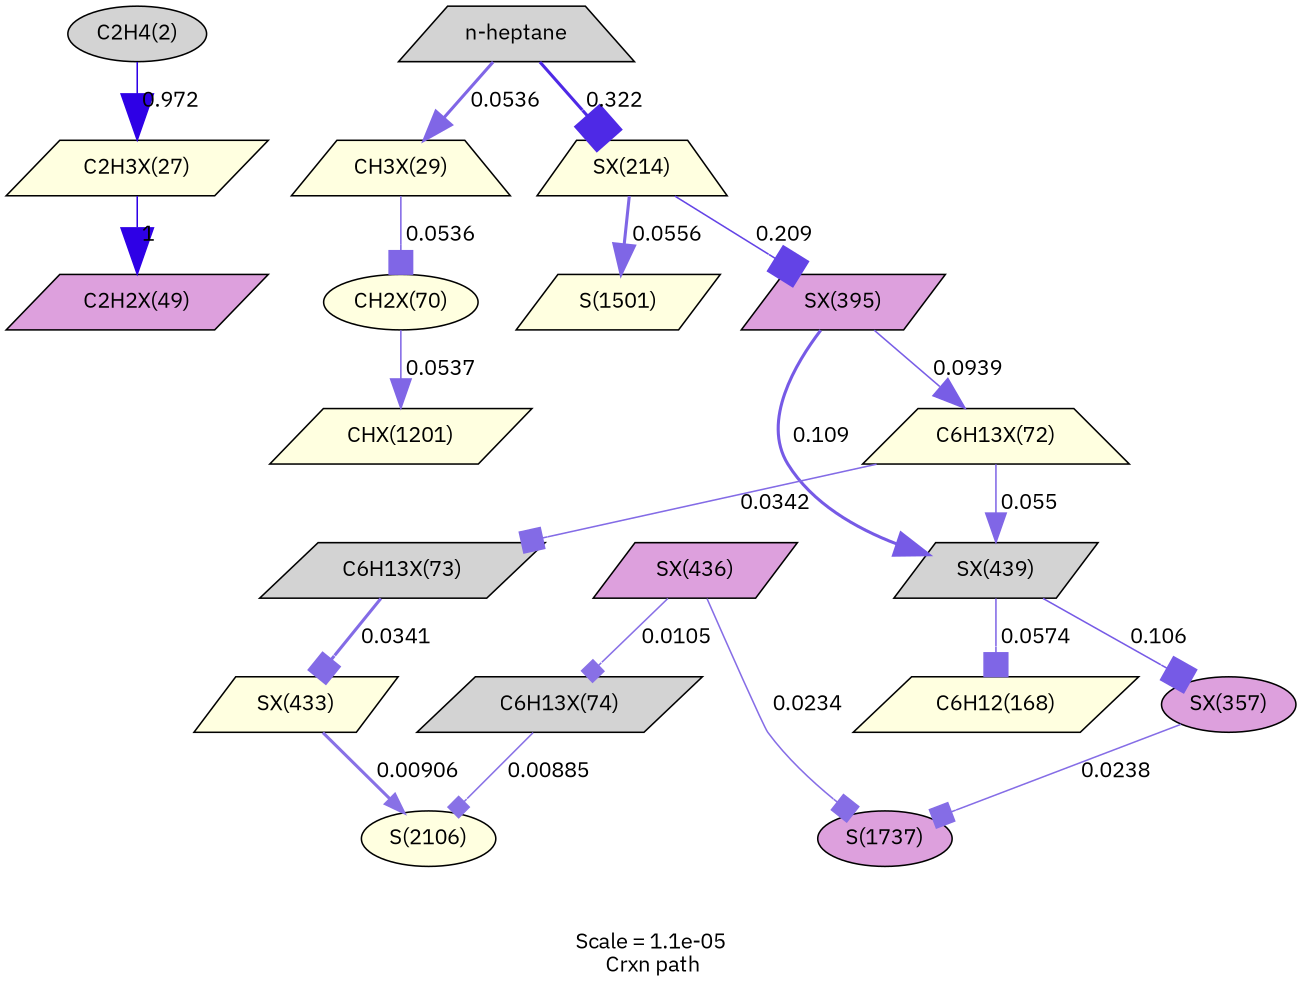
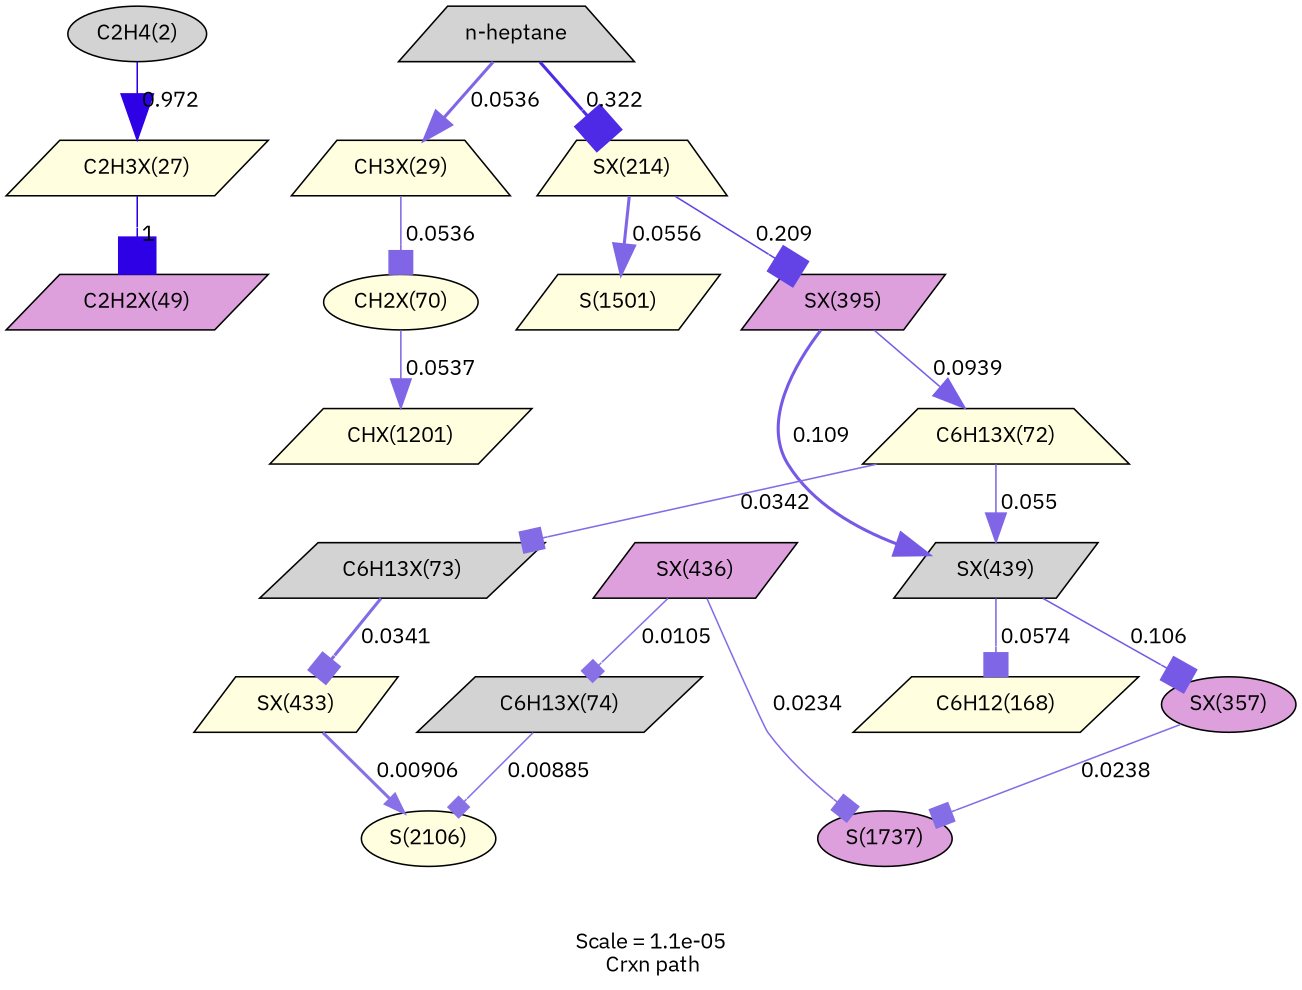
edge "C2H3X(27)" -> "C2H2X(49)": arrowhead normal -> box
